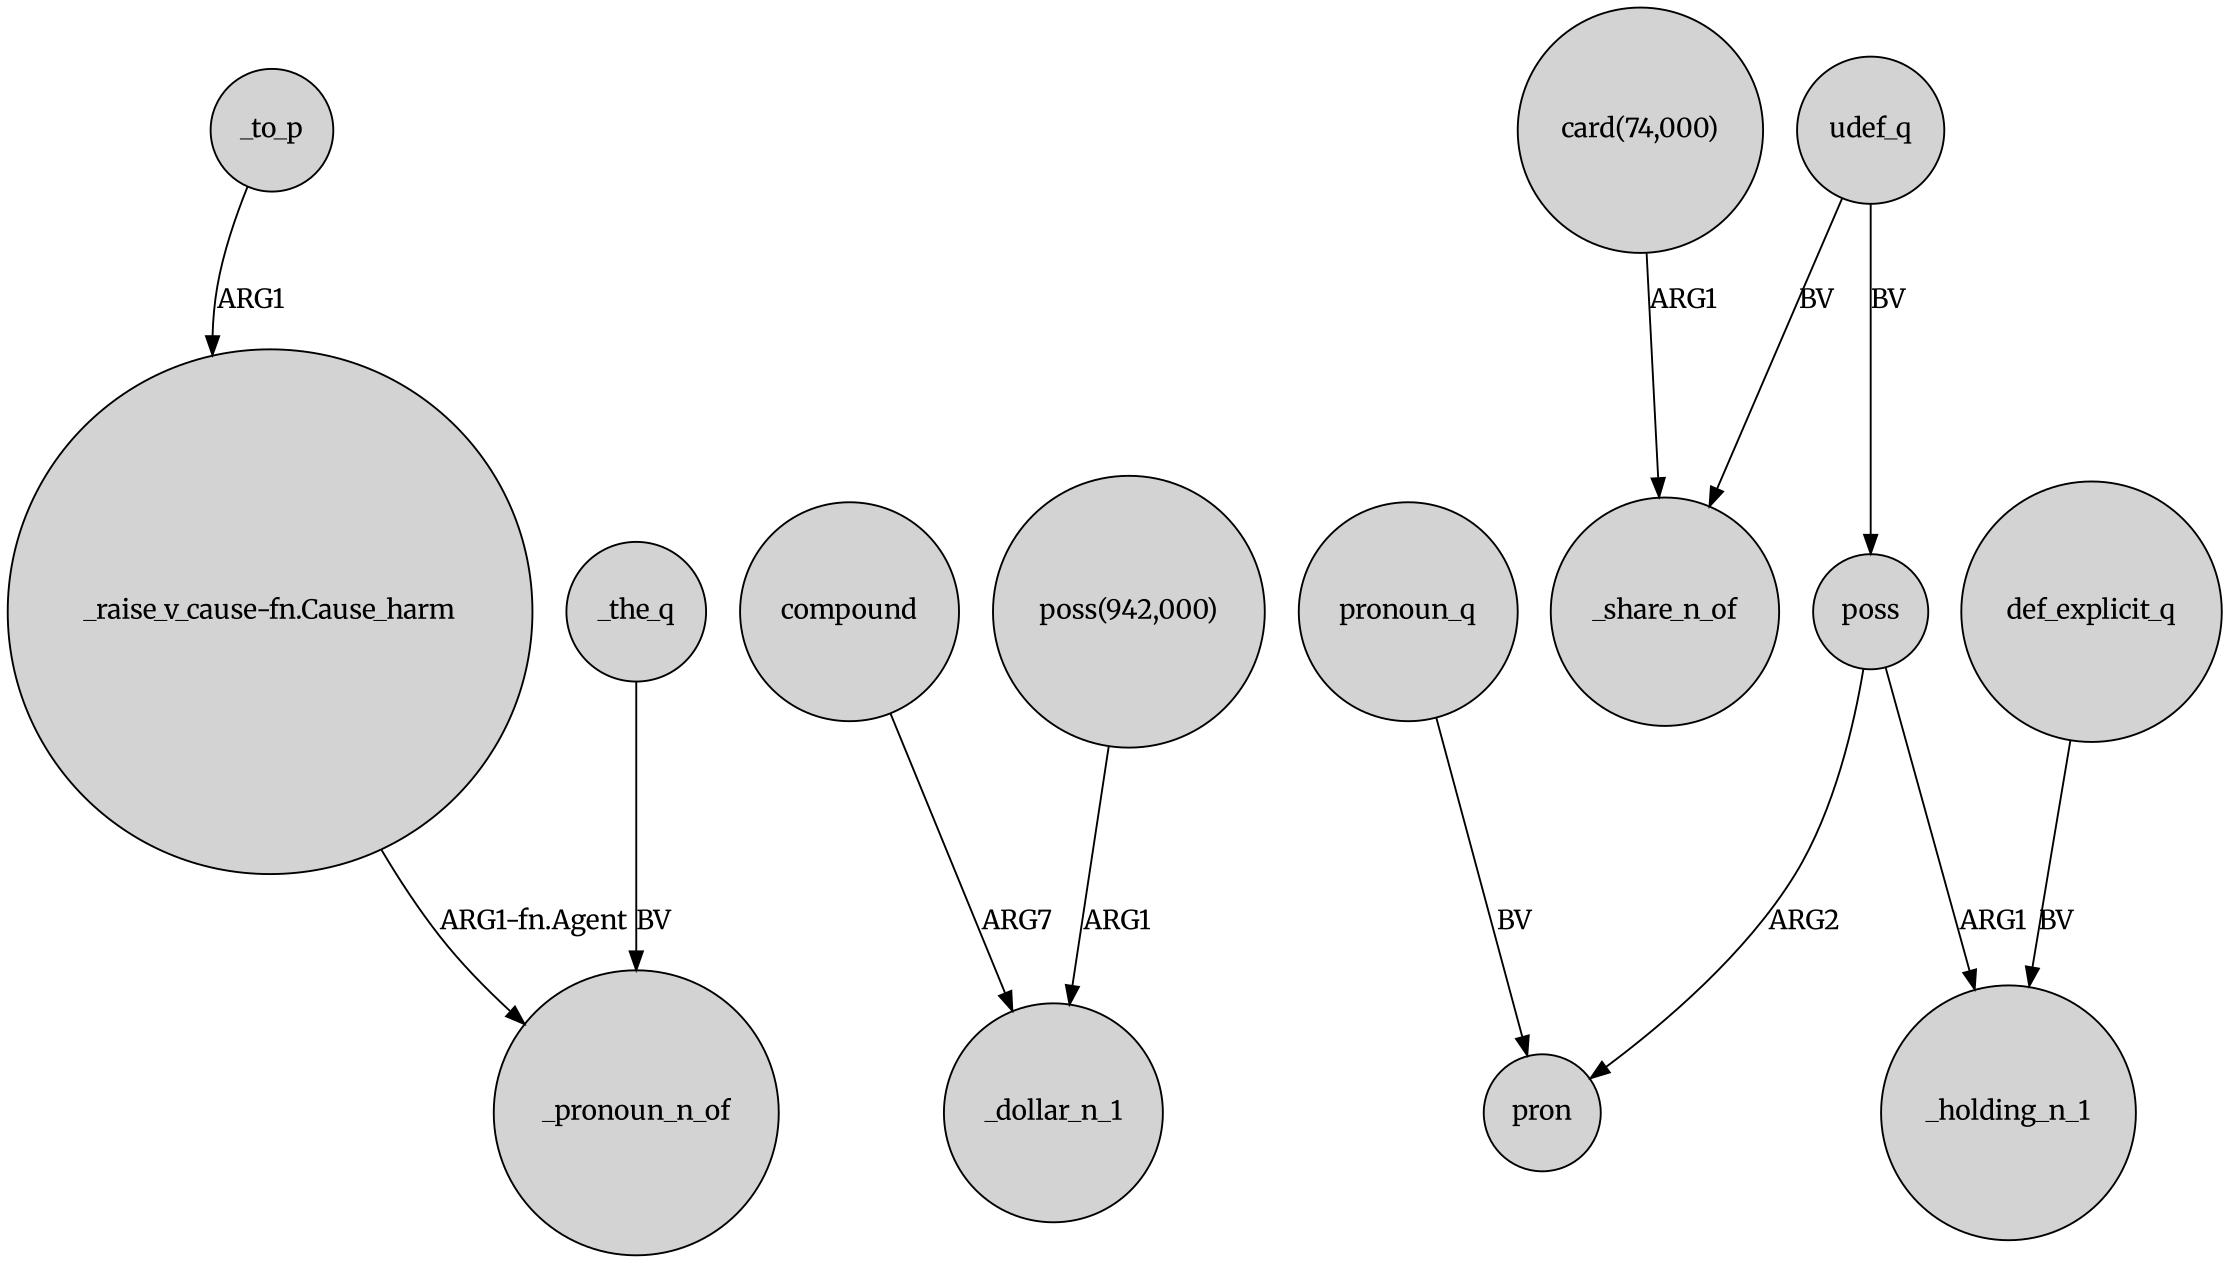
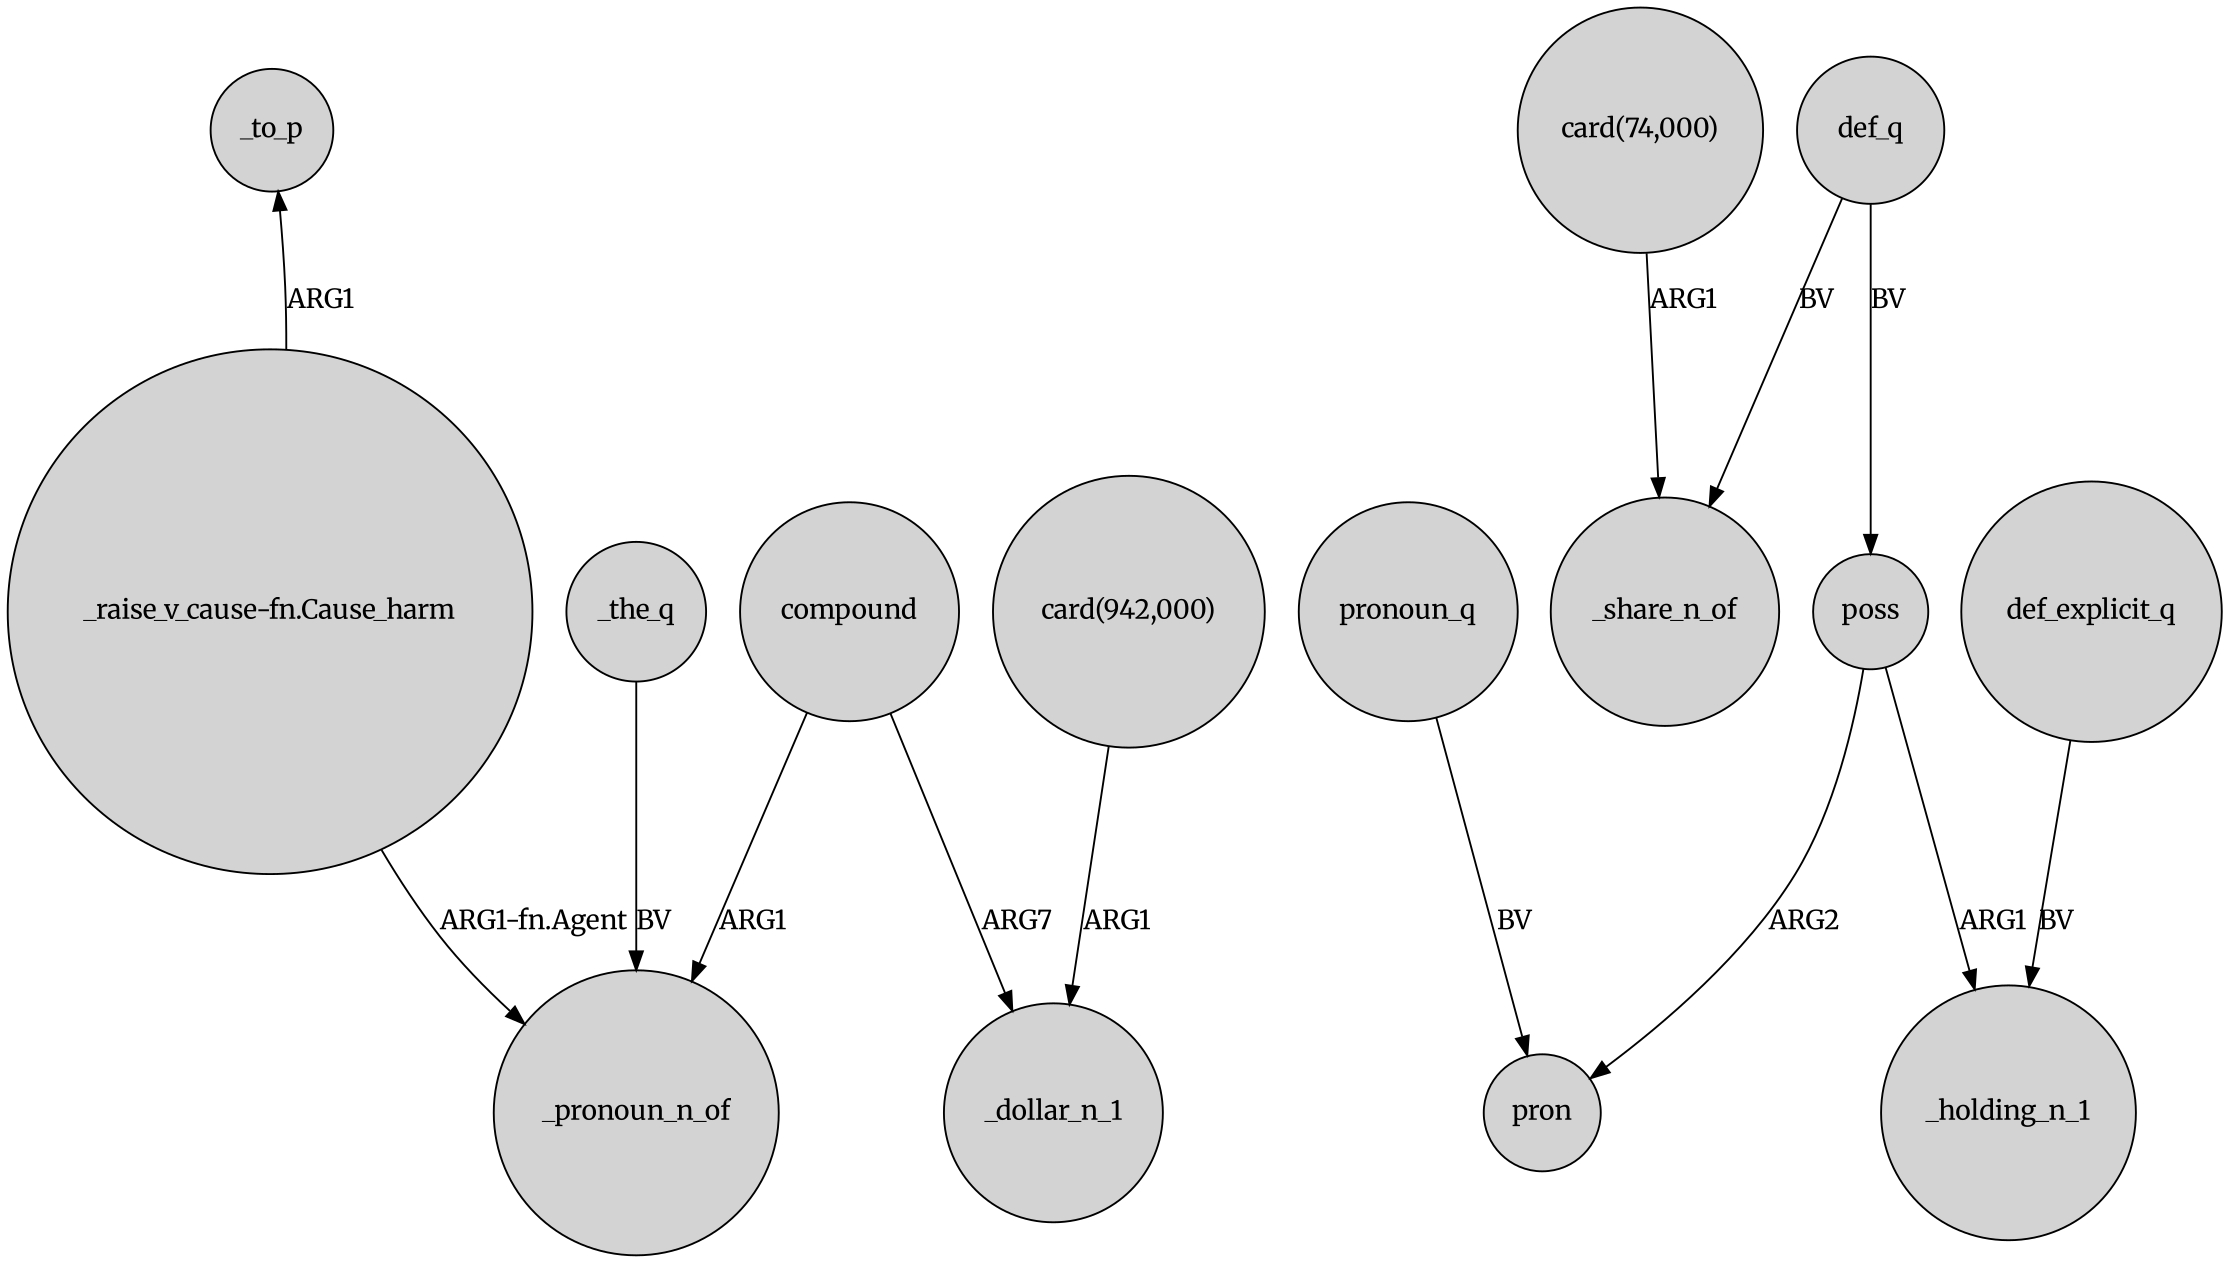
node "udef_q": label "udef_q" -> "def_q"
edge "_to_p" -> "_raise_v_cause-fn.Cause_harm": reversed
node "poss(942,000)": label "poss(942,000)" -> "card(942,000)"
edge "compound" -> "_pronoun_n_of": added, label "ARG1"
